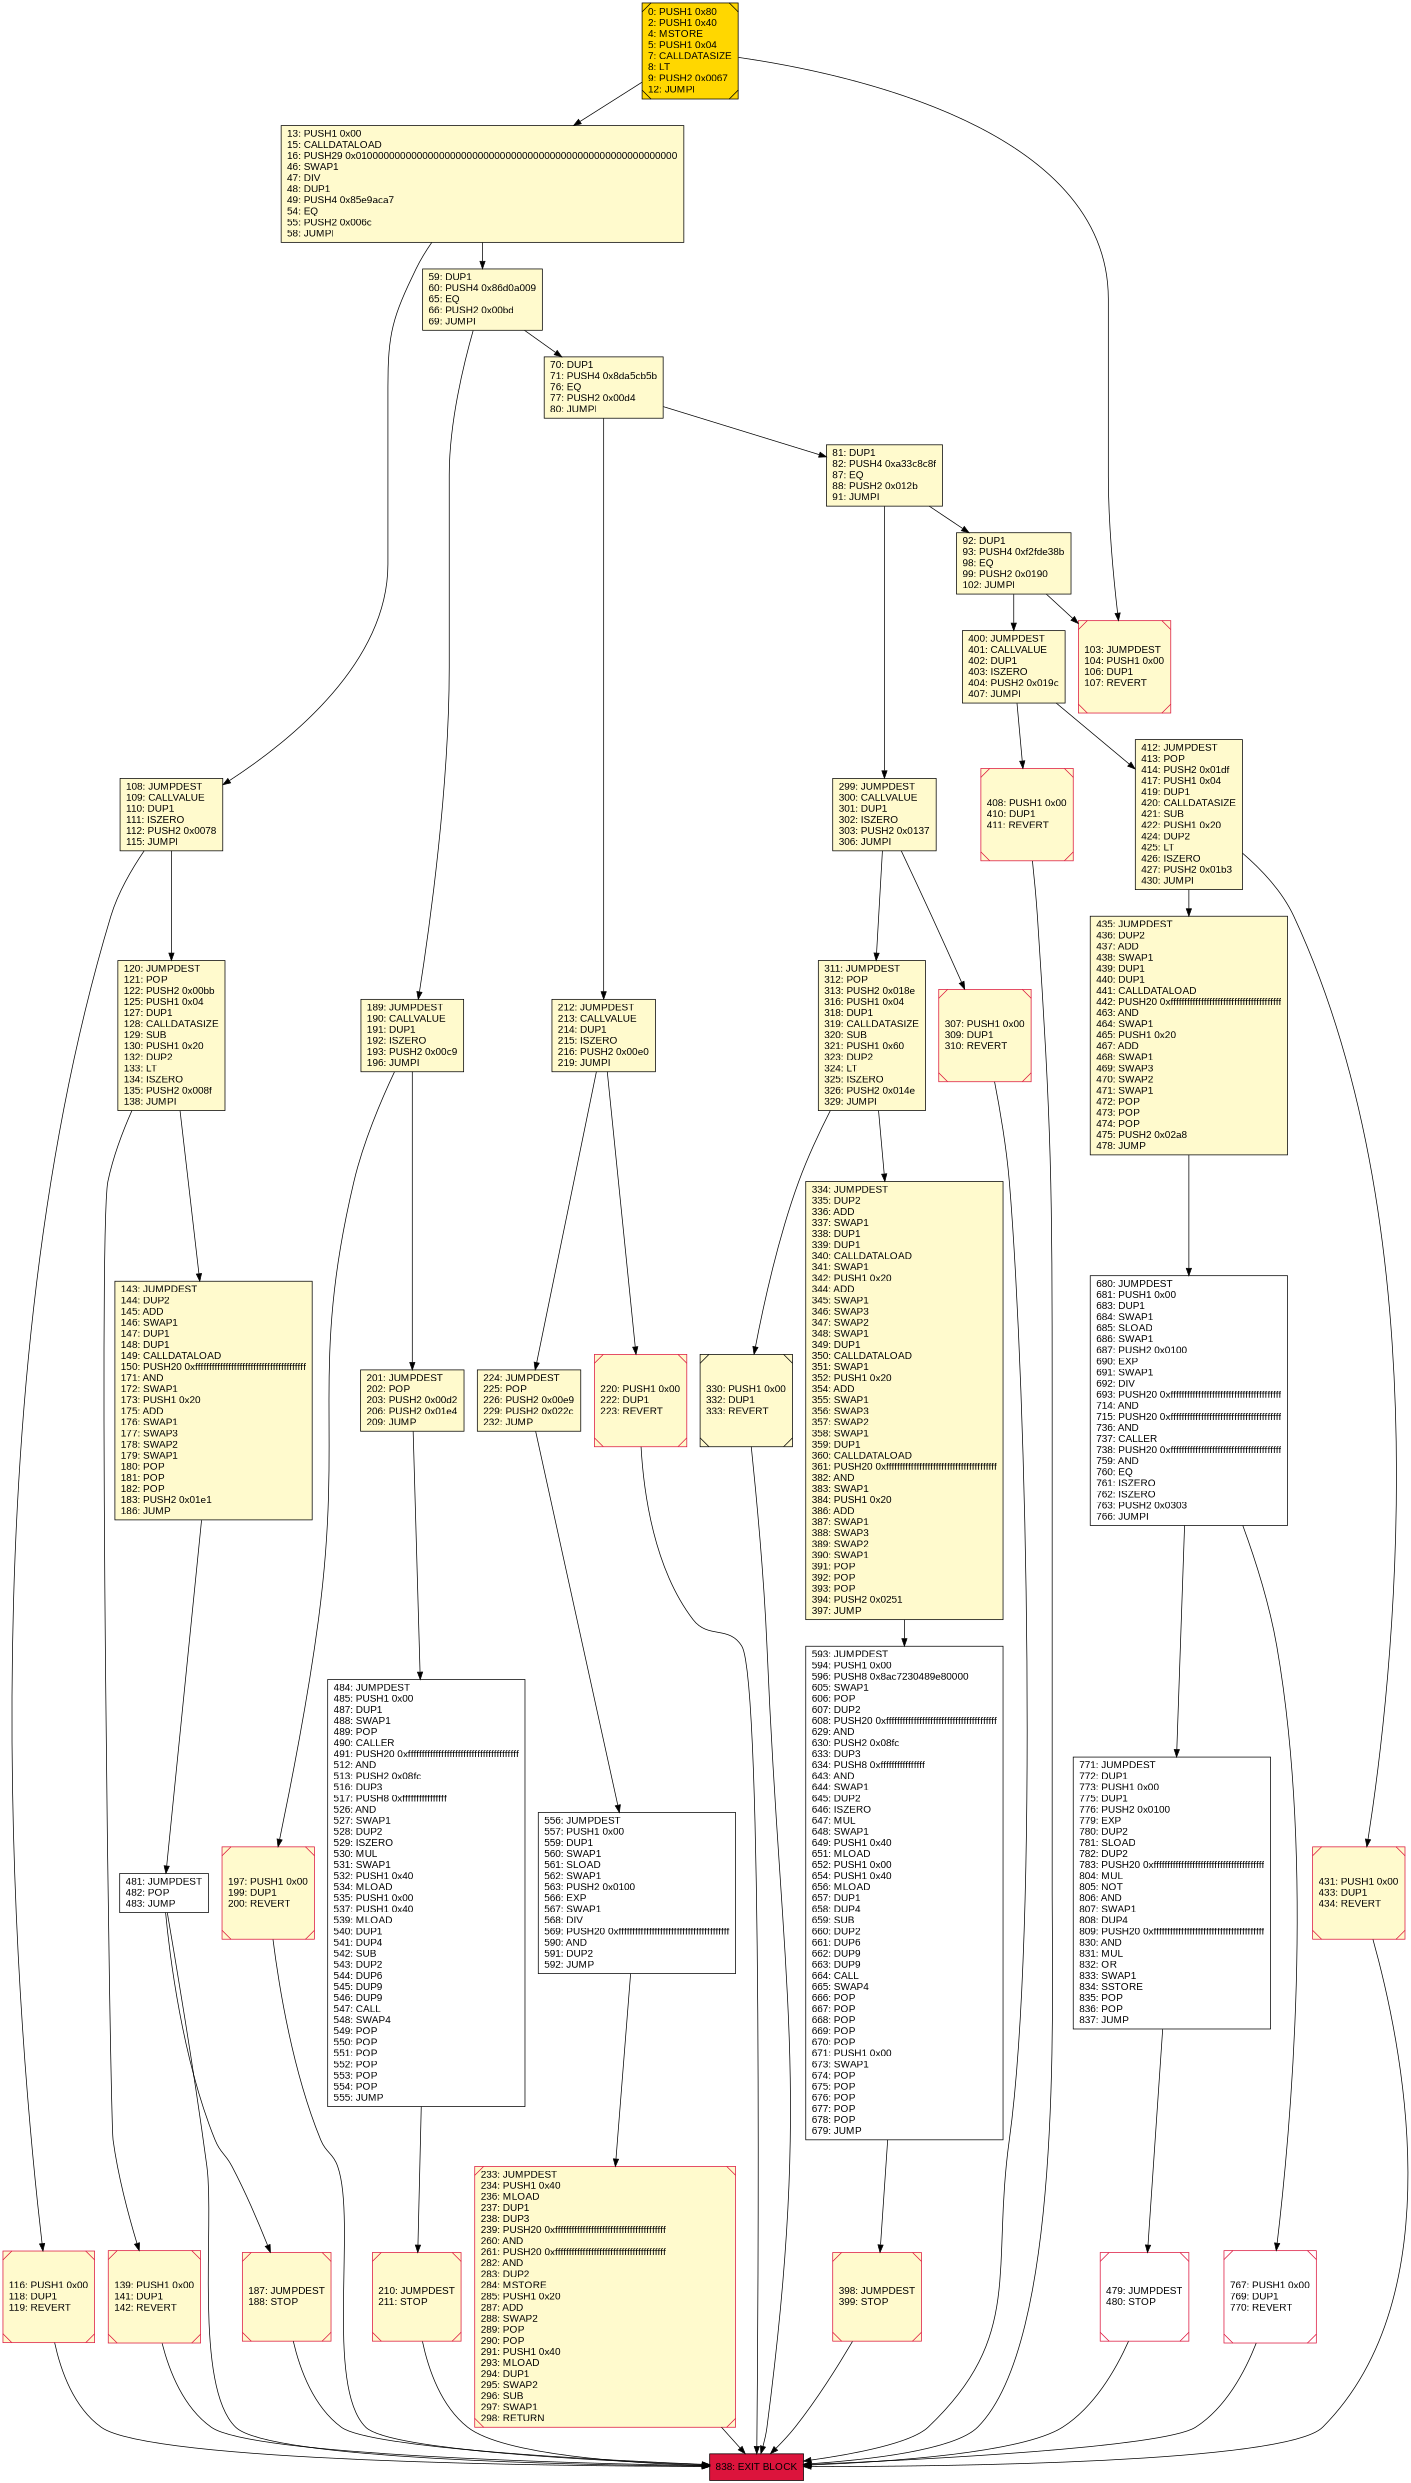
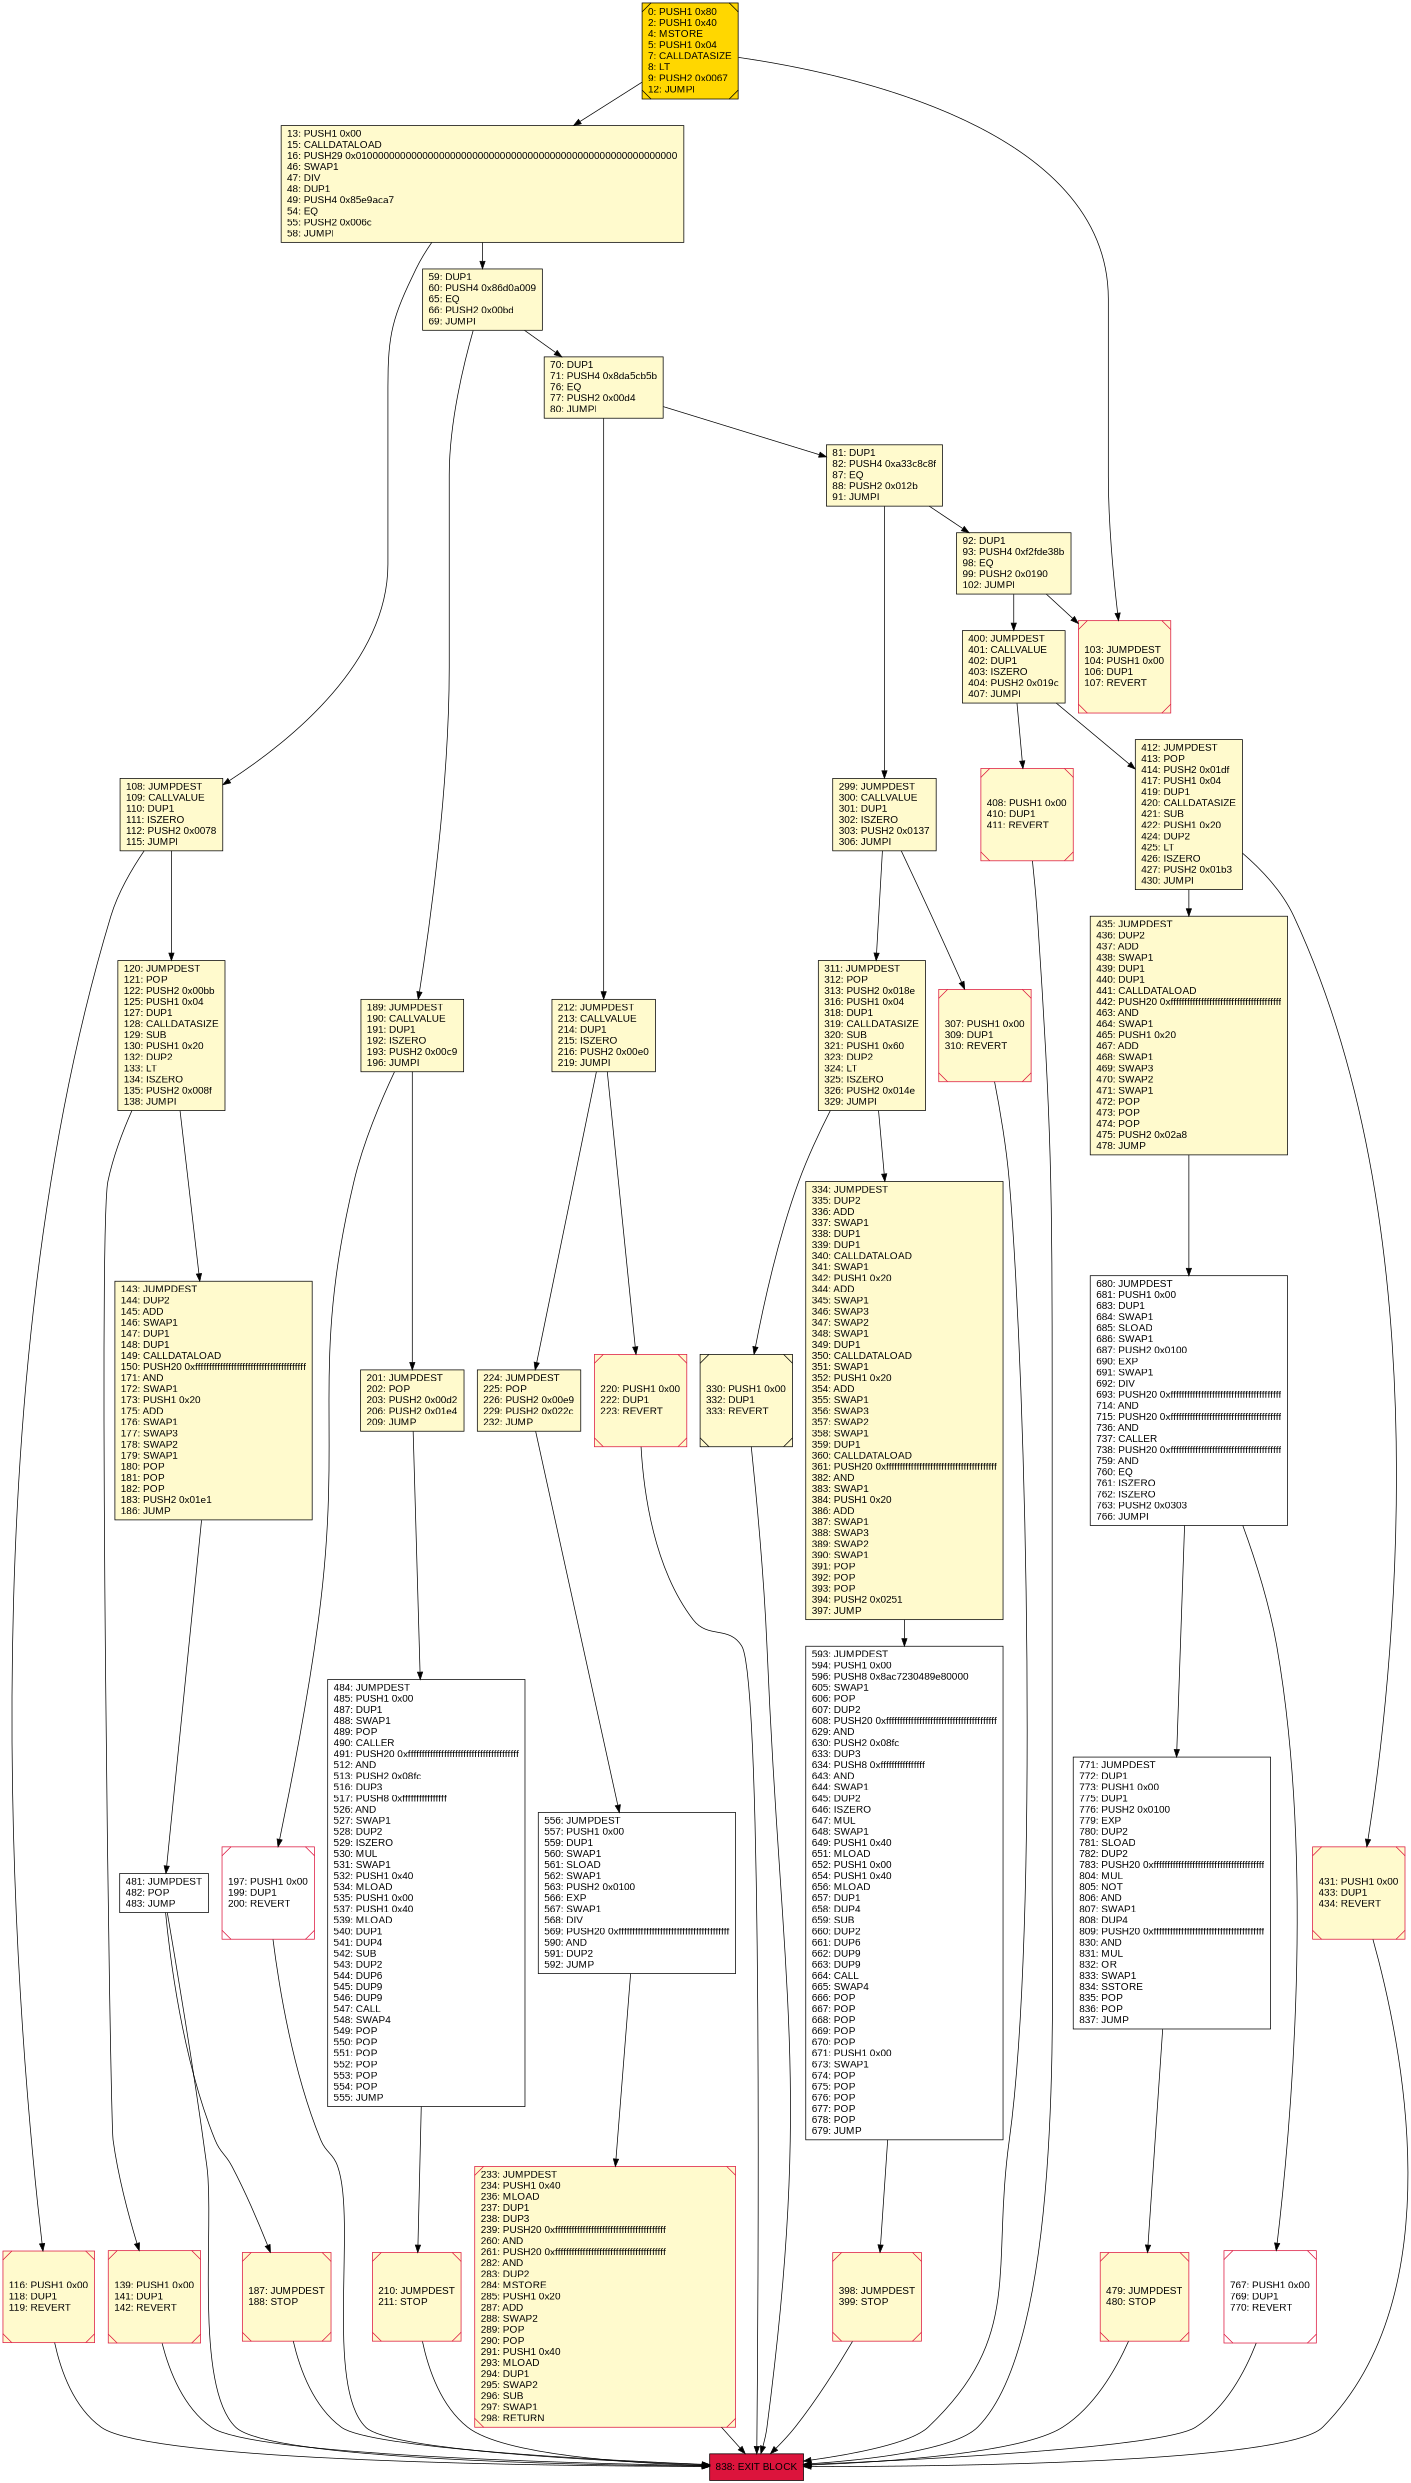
node "197: PUSH1 0x00 199: DUP1 200: REVERT": fillcolor lemonchiffon -> white
node "479: JUMPDEST 480: STOP": fillcolor white -> lemonchiffon
